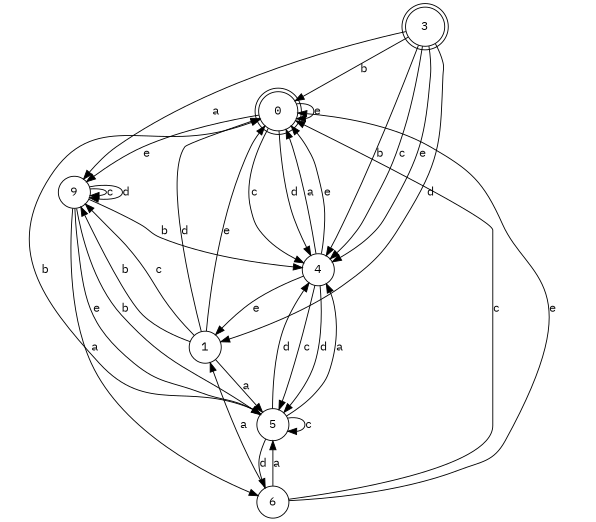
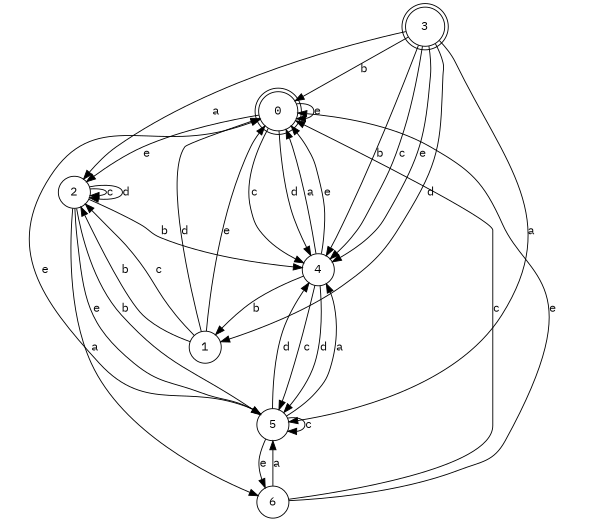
node "9": label "9" -> "2"
edge "5" -> "0": label "b" -> "e"
edge "4" -> "1": label "e" -> "b"
edge "1" -> "5": now "3" -> "5"
edge "6" -> "1": removed, label "a"
edge "5" -> "6": label "d" -> "e"
